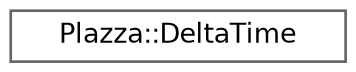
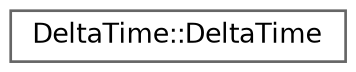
node "Plazza::DeltaTime": label "Plazza::DeltaTime" -> "DeltaTime::DeltaTime"
